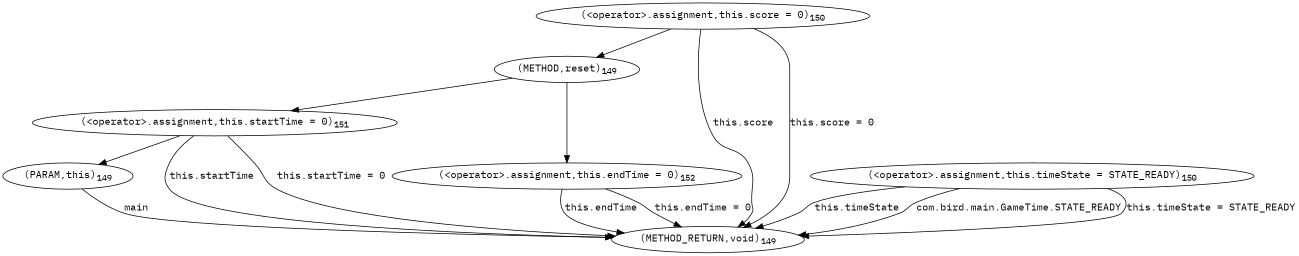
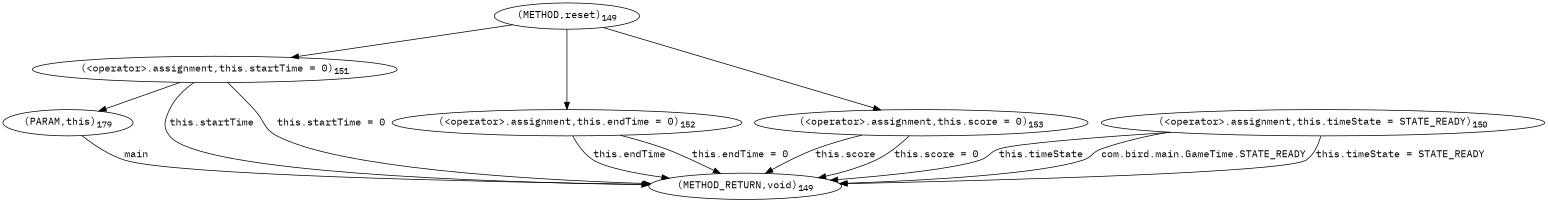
node "(<operator>.assignment,this.score = 0)": text "150" -> "153"
edge "(<operator>.assignment,this.score = 0)" -> "(METHOD,reset)": reversed
node "(PARAM,this)": text "149" -> "179"
